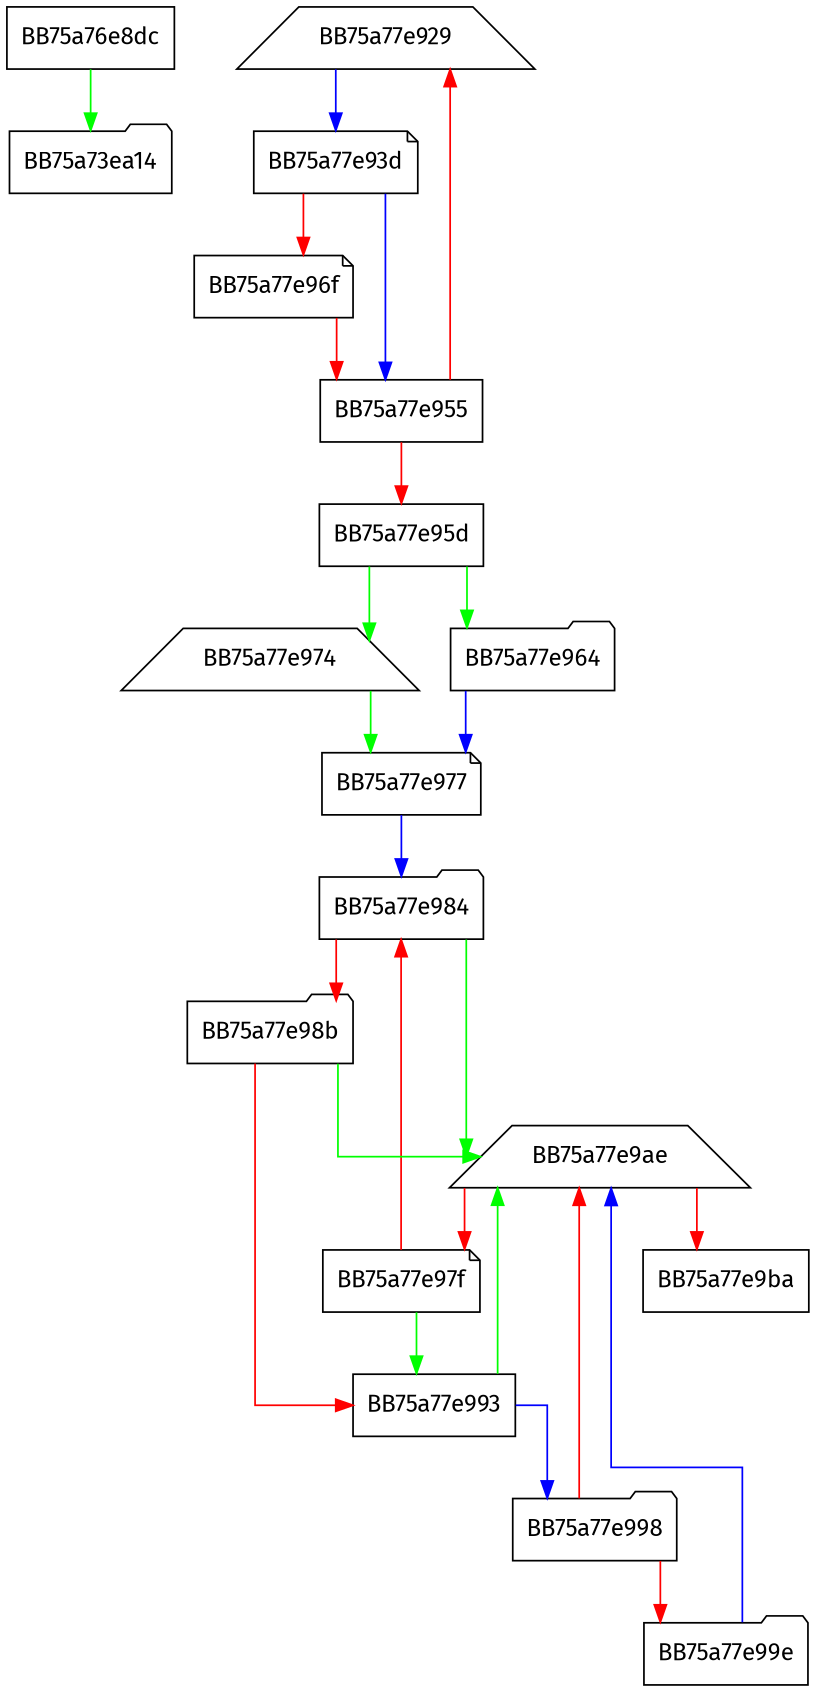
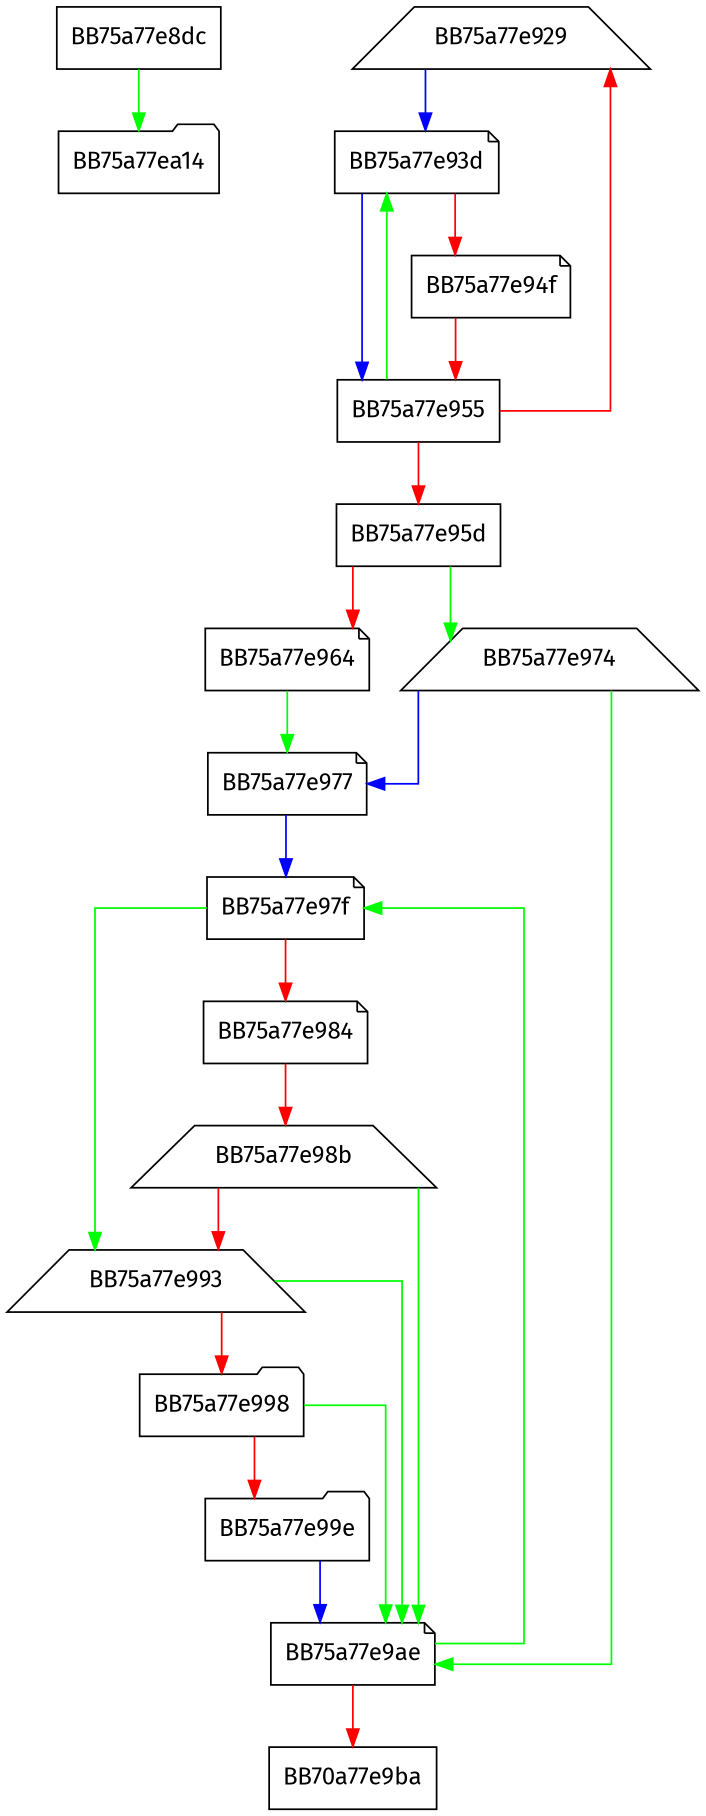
node "BB75a76e8dc": label "BB75a76e8dc" -> "BB75a77e8dc"
node "BB75a73ea14": label "BB75a73ea14" -> "BB75a77ea14"
node "BB75a77e96f": label "BB75a77e96f" -> "BB75a77e94f"
edge "BB75a77e955" -> "BB75a77e93d": added
edge "BB75a77e95d" -> "BB75a77e964": color green -> red
node "BB75a77e964": shape folder -> note
edge "BB75a77e974" -> "BB75a77e977": color green -> blue
edge "BB75a77e964" -> "BB75a77e977": color blue -> green
edge "BB75a77e977" -> "BB75a77e984": now "BB75a77e977" -> "BB75a77e97f"
node "BB75a77e984": shape folder -> note
node "BB75a77e98b": shape folder -> trapezium
edge "BB75a77e984" -> "BB75a77e9ae": now "BB75a77e974" -> "BB75a77e9ae"
node "BB75a77e9ae": shape trapezium -> note
edge "BB75a77e9ae" -> "BB75a77e97f": color red -> green
node "BB75a77e9ba": label "BB75a77e9ba" -> "BB70a77e9ba"
edge "BB75a77e998" -> "BB75a77e9ae": color red -> green
node "BB75a77e993": shape box -> trapezium
edge "BB75a77e993" -> "BB75a77e998": color blue -> red
